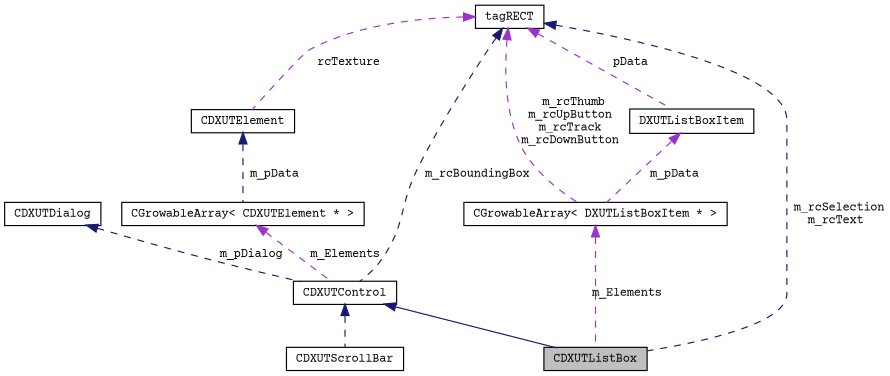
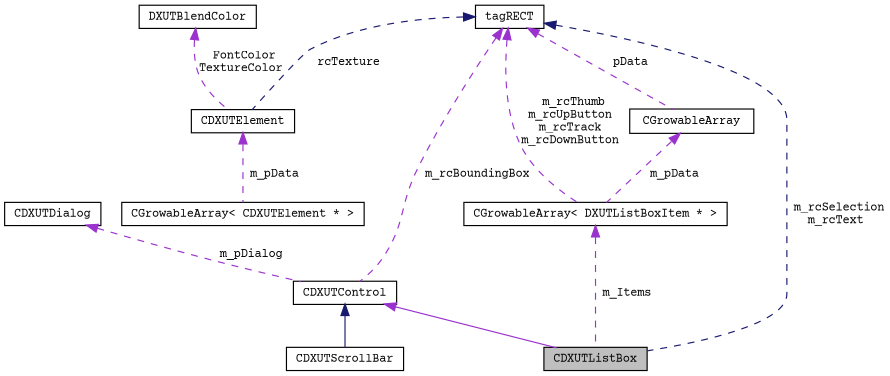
node "DXUTBlendColor": added
edge "CDXUTElement" -> "tagRECT": color darkorchid3 -> midnightblue
node "DXUTListBoxItem": label "DXUTListBoxItem" -> "CGrowableArray"
edge "CDXUTControl" -> "tagRECT": color midnightblue -> darkorchid3
edge "CGrowableArray< CDXUTElement * >" -> "CDXUTElement": color midnightblue -> darkorchid3
edge "CDXUTControl" -> "CDXUTDialog": color midnightblue -> darkorchid3
edge "CDXUTControl" -> "CGrowableArray< CDXUTElement * >": removed, label "m_Elements"
edge "CDXUTListBox" -> "CGrowableArray< DXUTListBoxItem * >": label " m_Elements" -> " m_Items"
edge "CDXUTListBox" -> "CDXUTControl": color midnightblue -> darkorchid3
edge "CDXUTScrollBar" -> "CDXUTControl": style dashed -> solid
